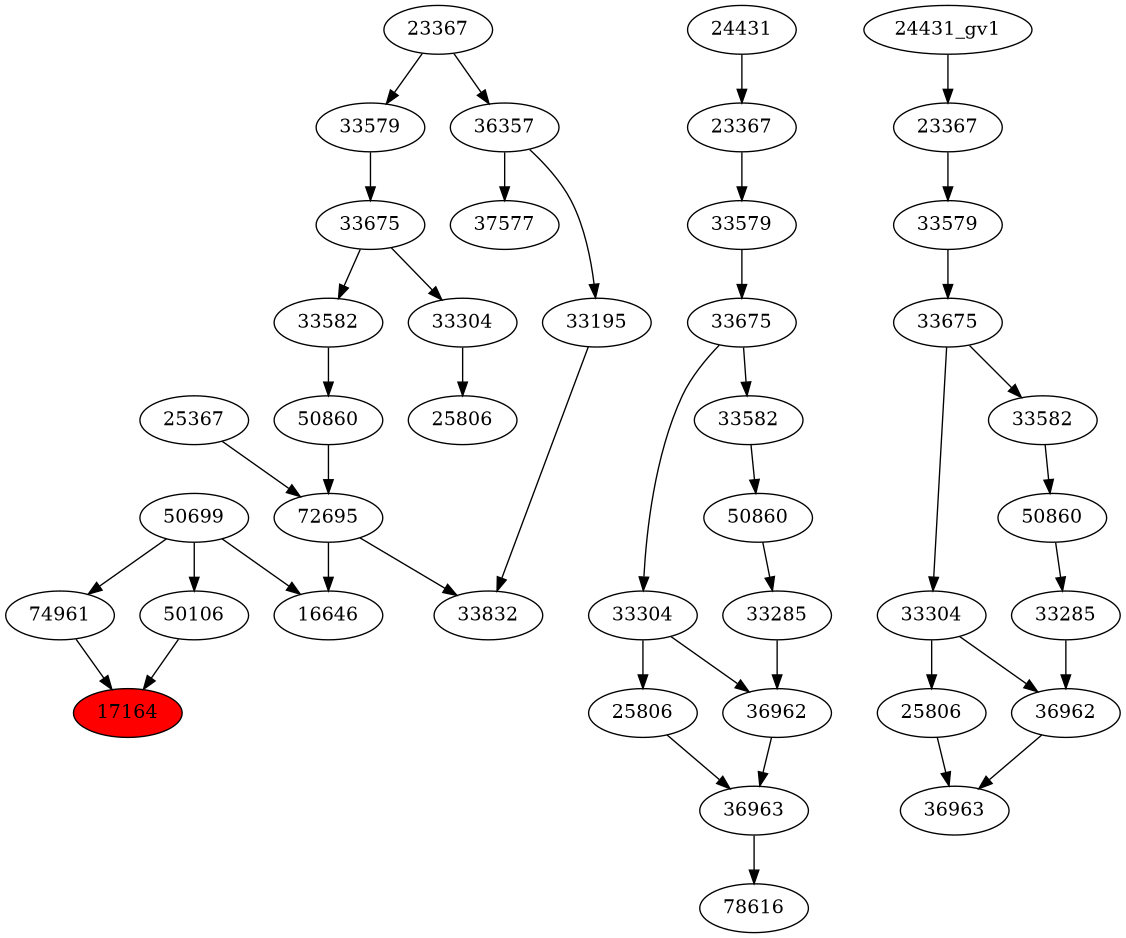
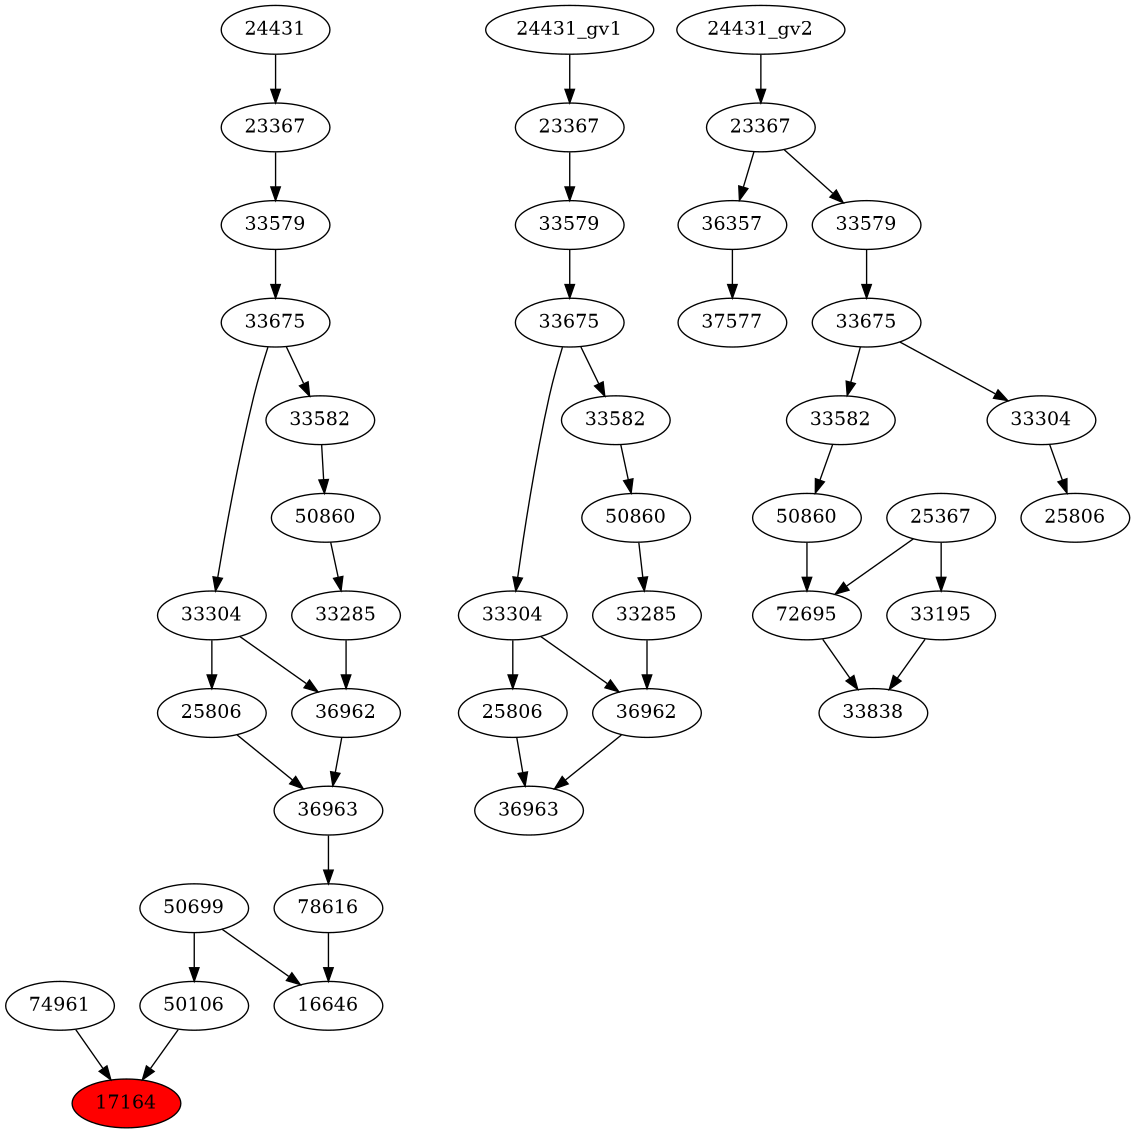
node "24431_gv2": added
edge "36357" -> "33195": now "25367" -> "33195"
edge "72695" -> "16646": now "78616" -> "16646"
edge "50699" -> "74961": removed
node "33832": label "33832" -> "33838"
